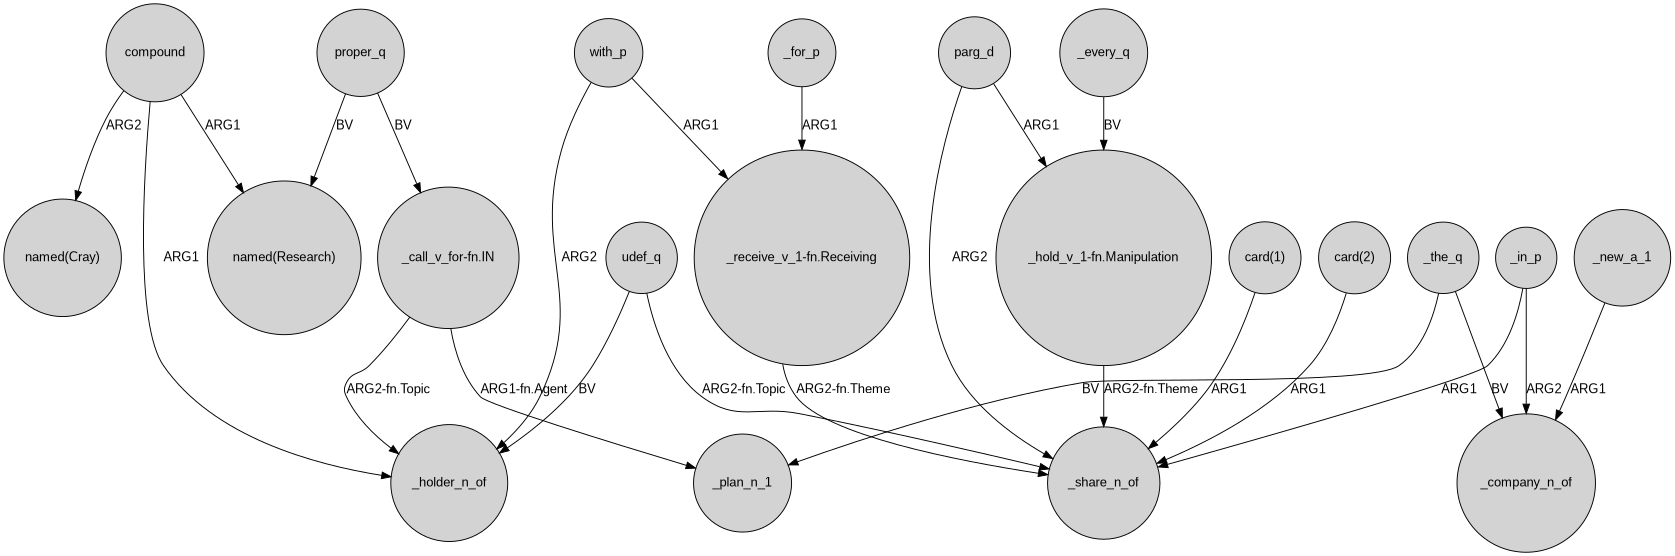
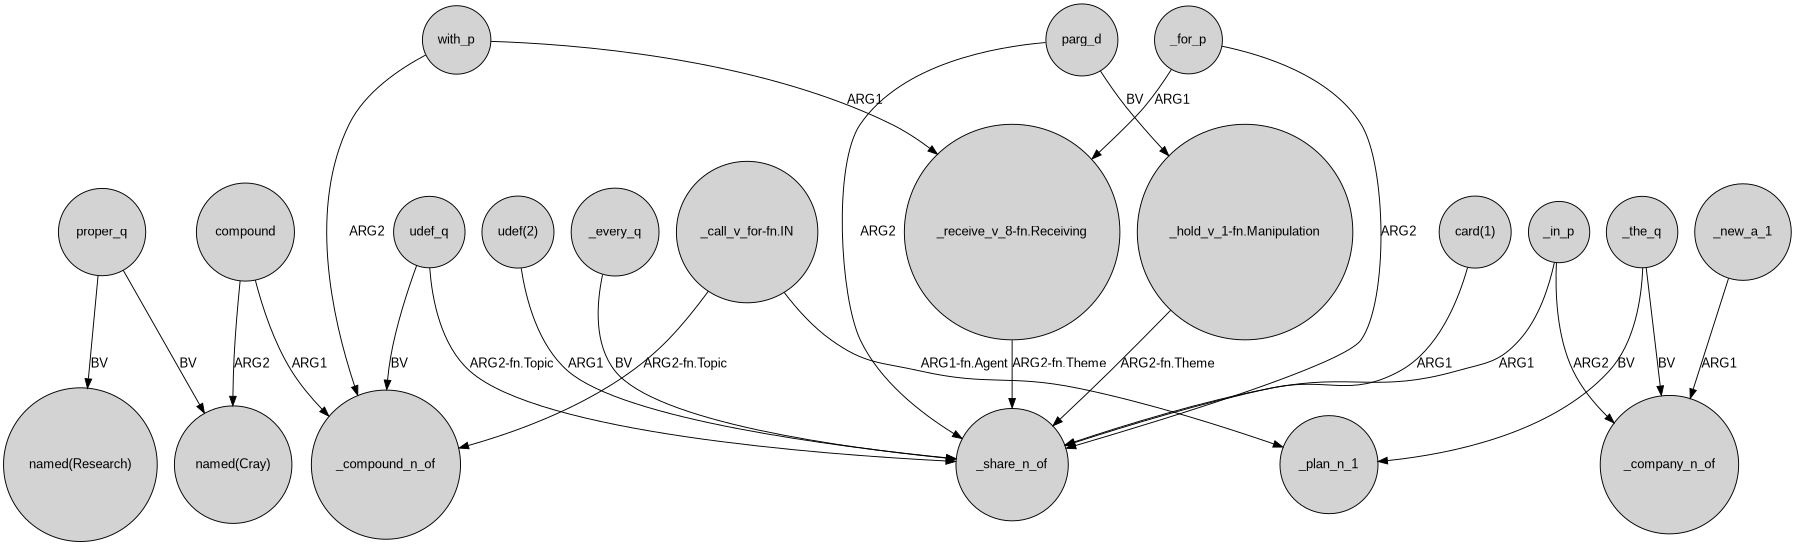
edge "_every_q" -> "_hold_v_1-fn.Manipulation": now "_every_q" -> "_share_n_of"
edge "parg_d" -> "_hold_v_1-fn.Manipulation": label "ARG1" -> "BV"
edge "proper_q" -> "_call_v_for-fn.IN": now "proper_q" -> "named(Cray)"
edge "compound" -> "named(Research)": removed, label "ARG1"
node "_receive_v_1-fn.Receiving": label "_receive_v_1-fn.Receiving" -> "_receive_v_8-fn.Receiving"
node "card(2)": label "card(2)" -> "udef(2)"
edge "_for_p" -> "_share_n_of": added, label "ARG2"
node "_holder_n_of": label "_holder_n_of" -> "_compound_n_of"
